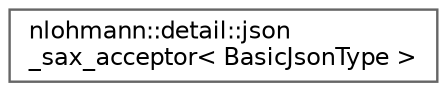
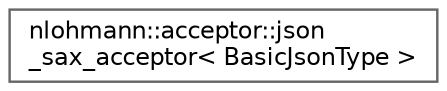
node "nlohmann::detail::json _sax_acceptor< BasicJsonType >": label "nlohmann::detail::json _sax_acceptor< BasicJsonType >" -> "nlohmann::acceptor::json _sax_acceptor< BasicJsonType >"
